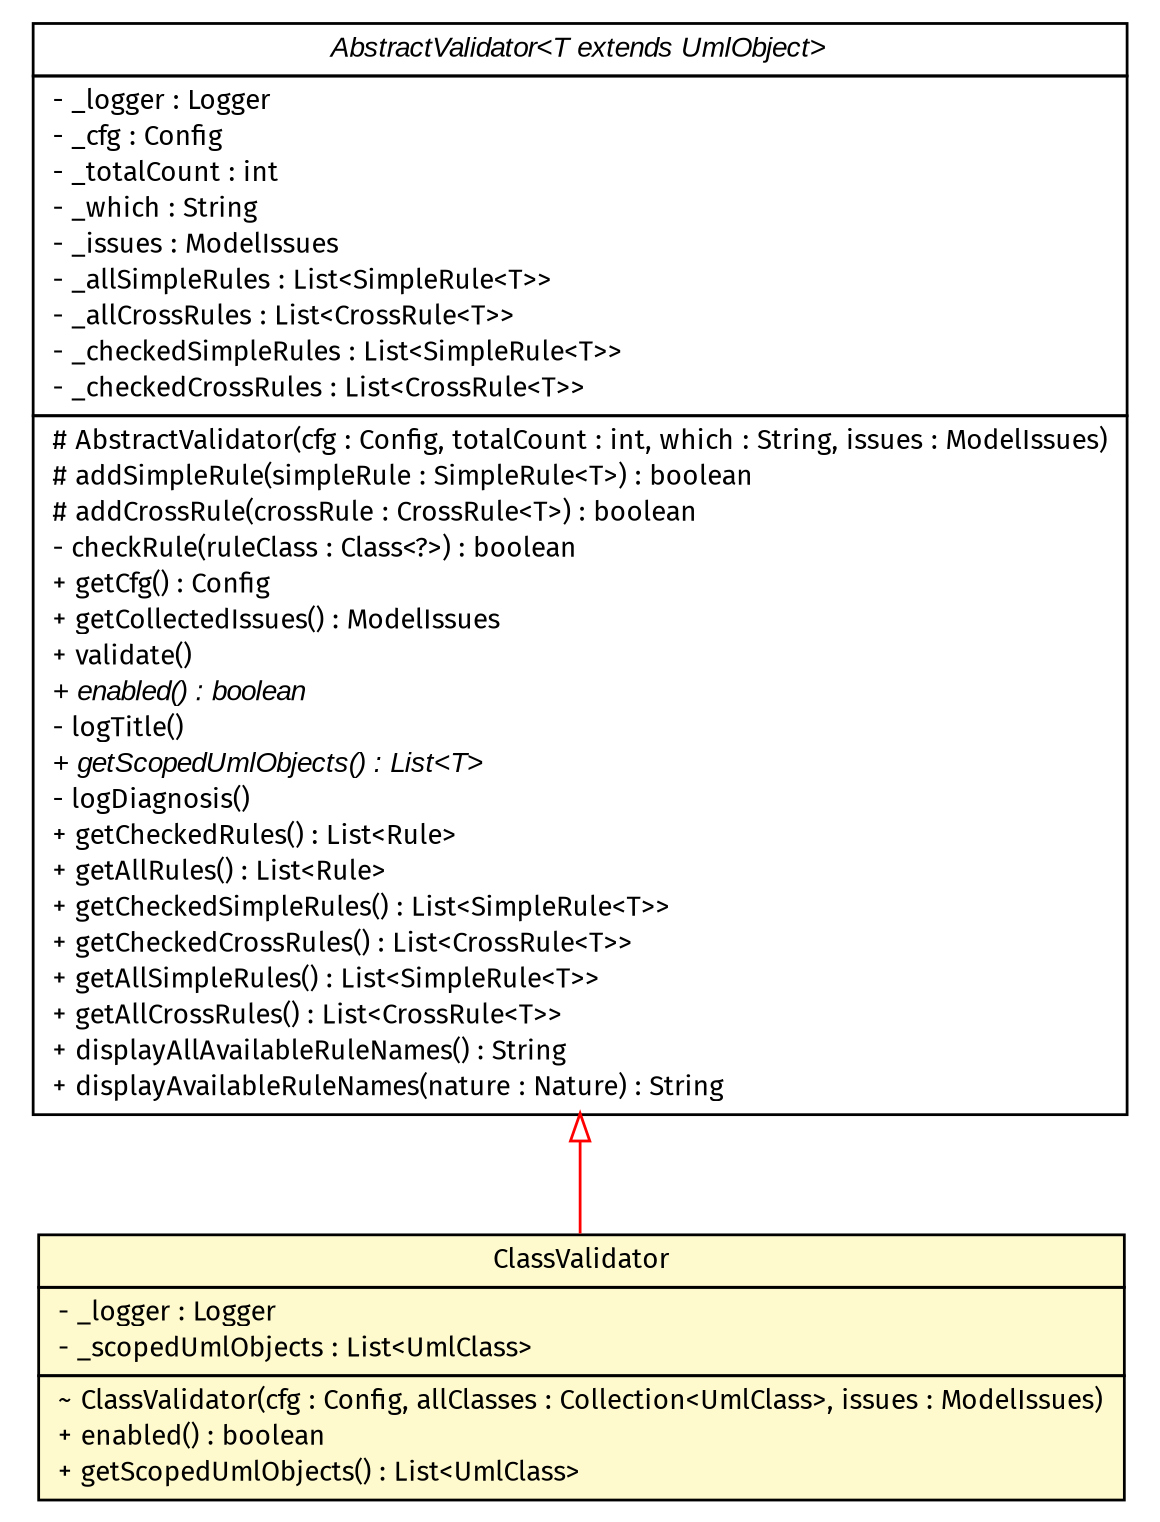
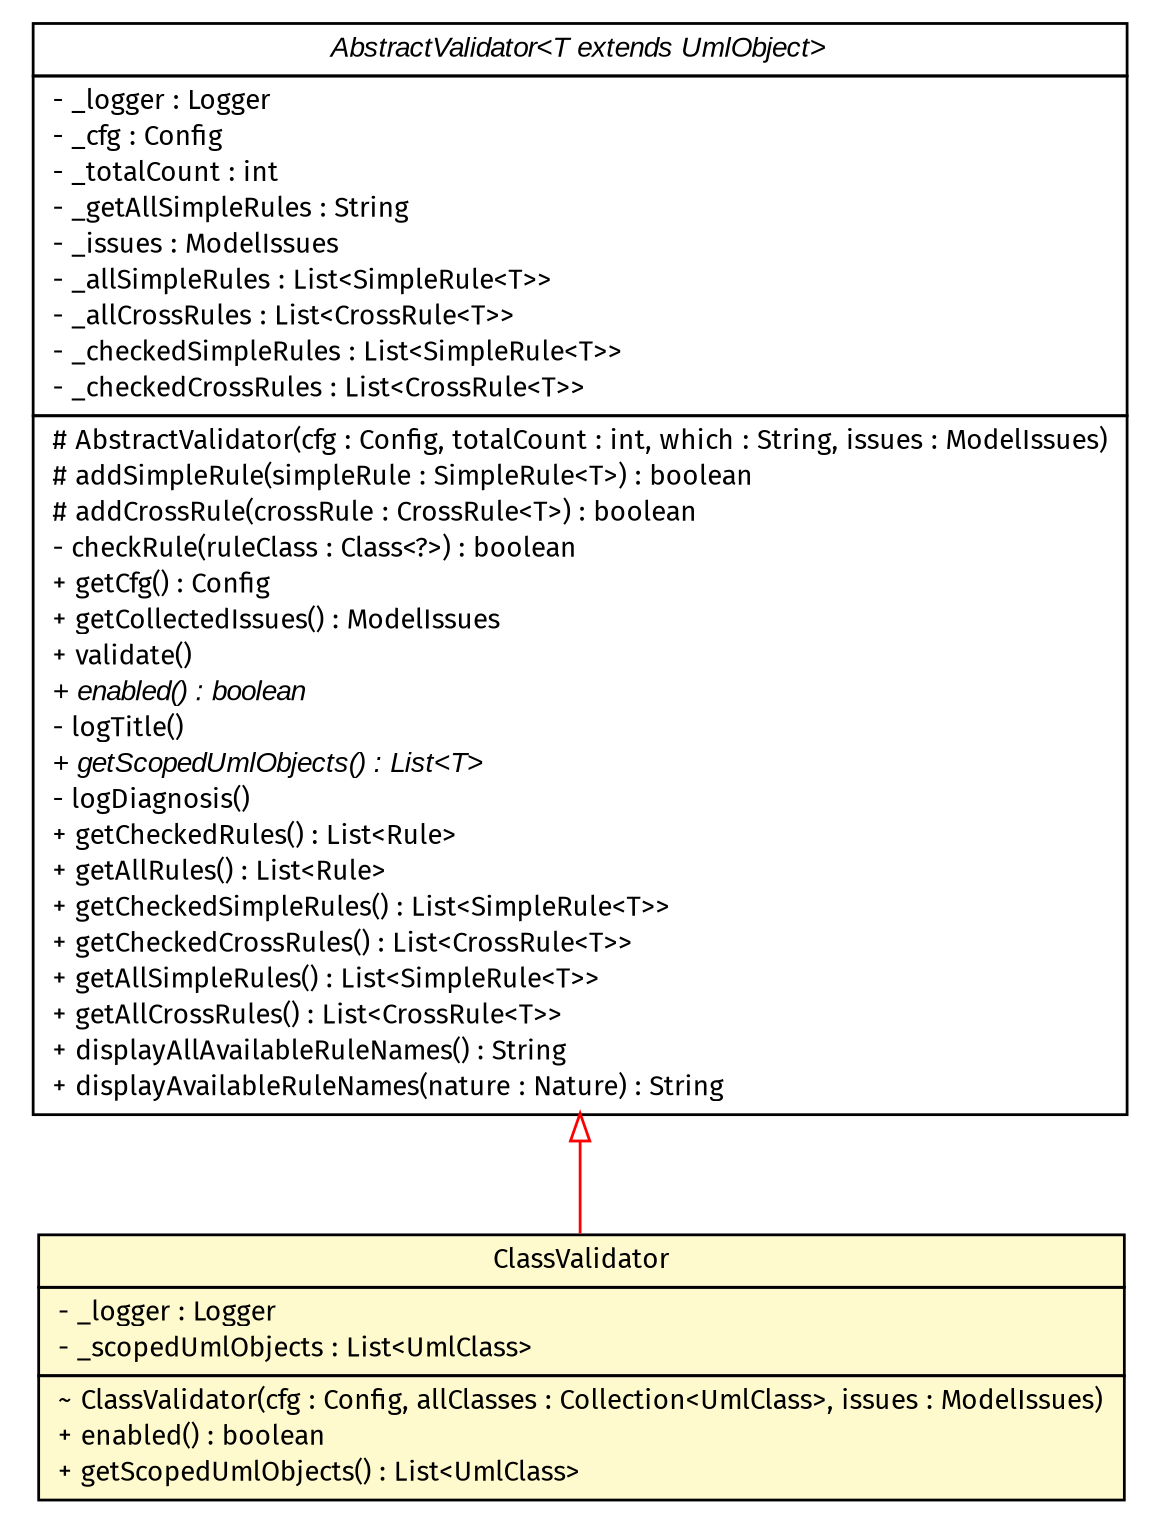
node "AbstractValidator<T extends UmlObject>": text "- _which : String" -> "- _getAllSimpleRules : String"
